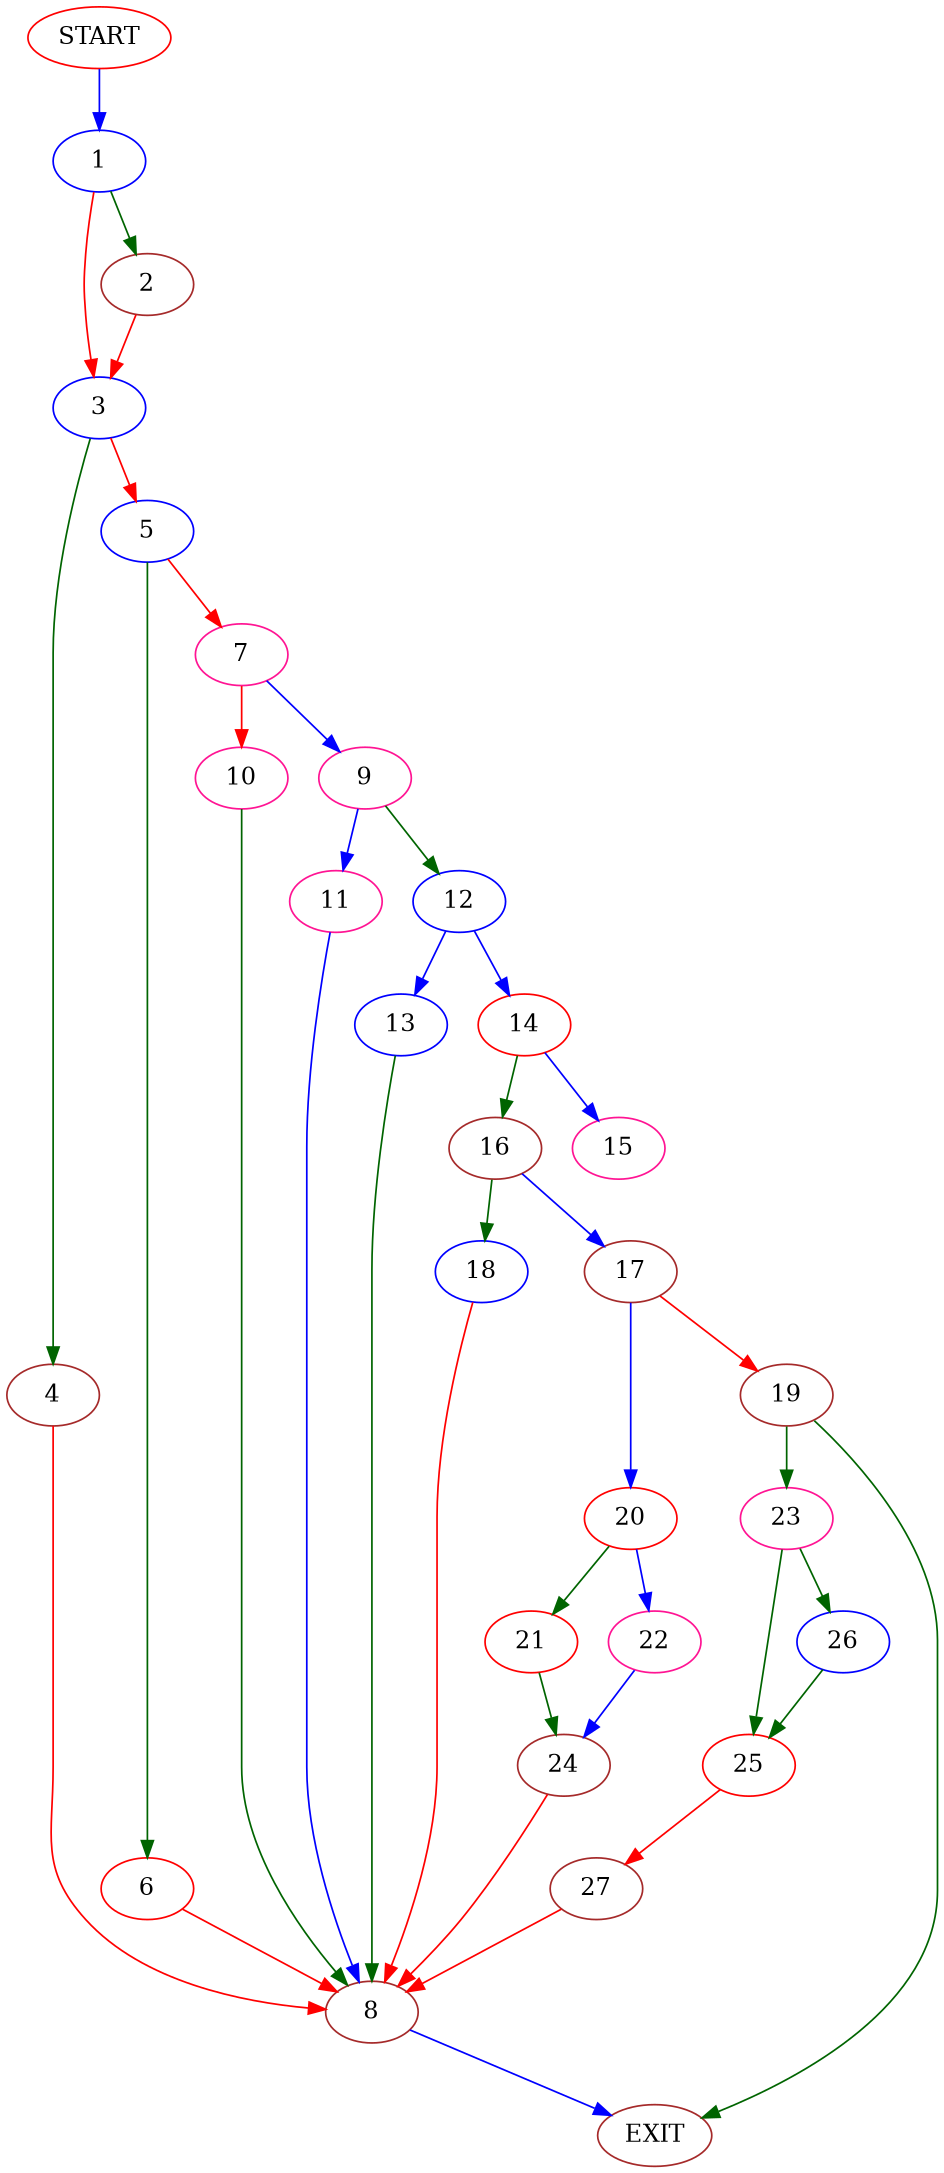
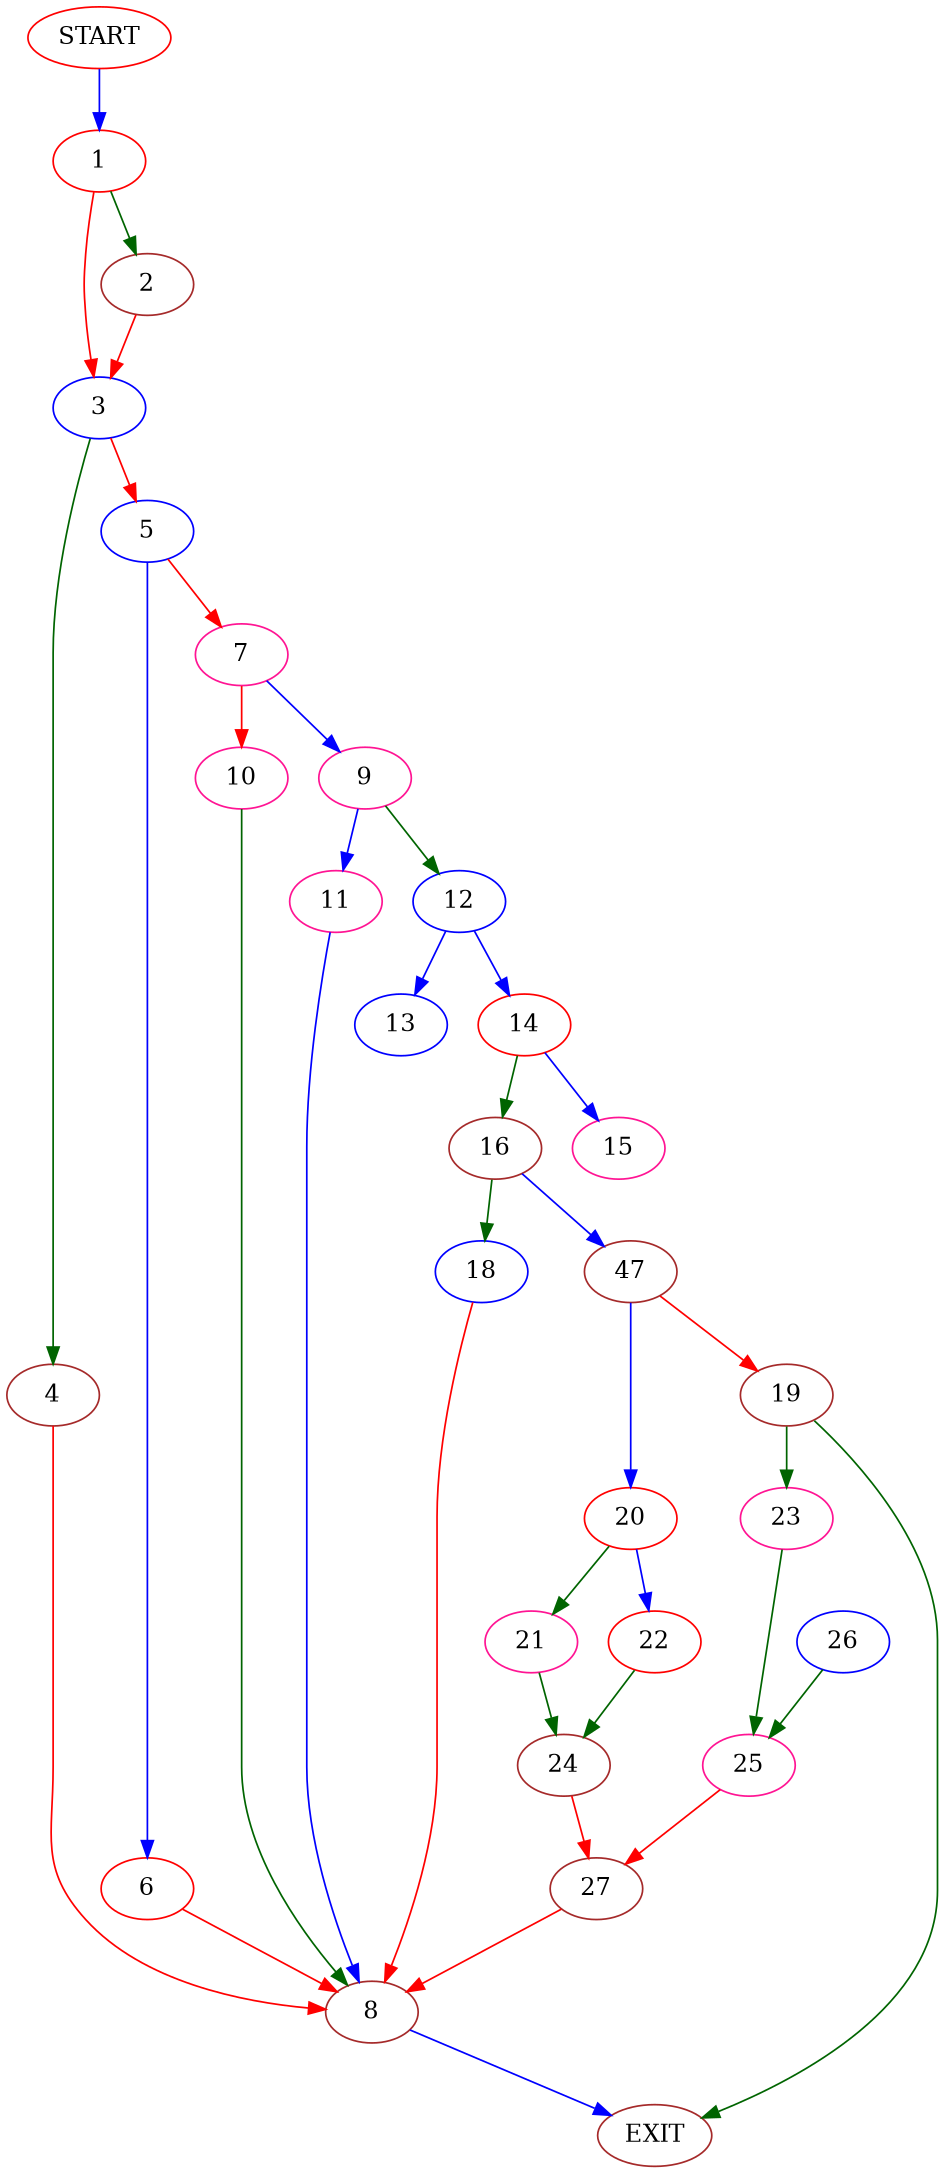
node "1": color blue -> red
edge "5" -> "6": color darkgreen -> blue
node "17": label "17" -> "47"
edge "13" -> "8": removed
edge "23" -> "26": removed
node "21": color red -> deeppink
node "22": color deeppink -> red
edge "22" -> "24": color blue -> darkgreen
node "25": color red -> deeppink
edge "24" -> "8": now "24" -> "27"
